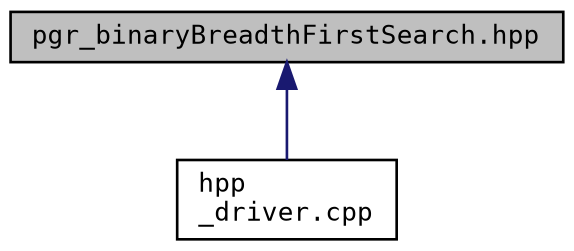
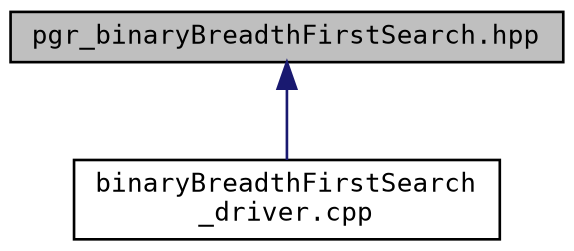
node "hpp _driver.cpp": label "hpp _driver.cpp" -> "binaryBreadthFirstSearch _driver.cpp"
